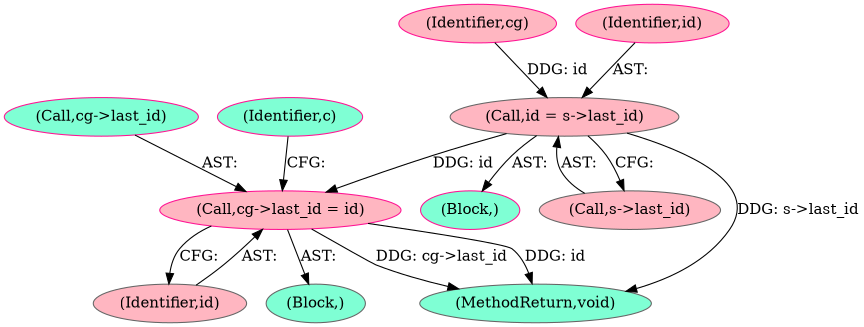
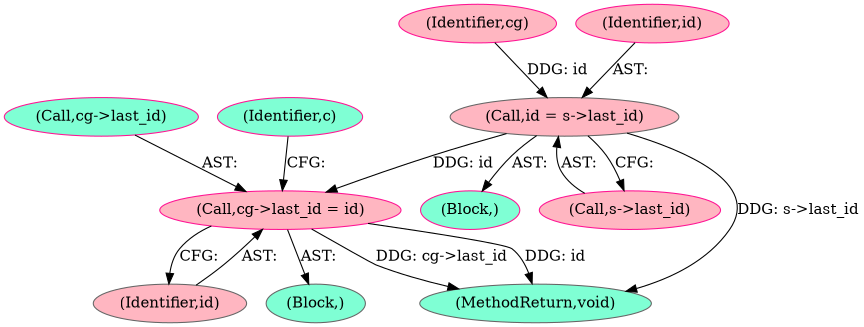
node "(Call,s->last_id)": color gray40 -> deeppink
